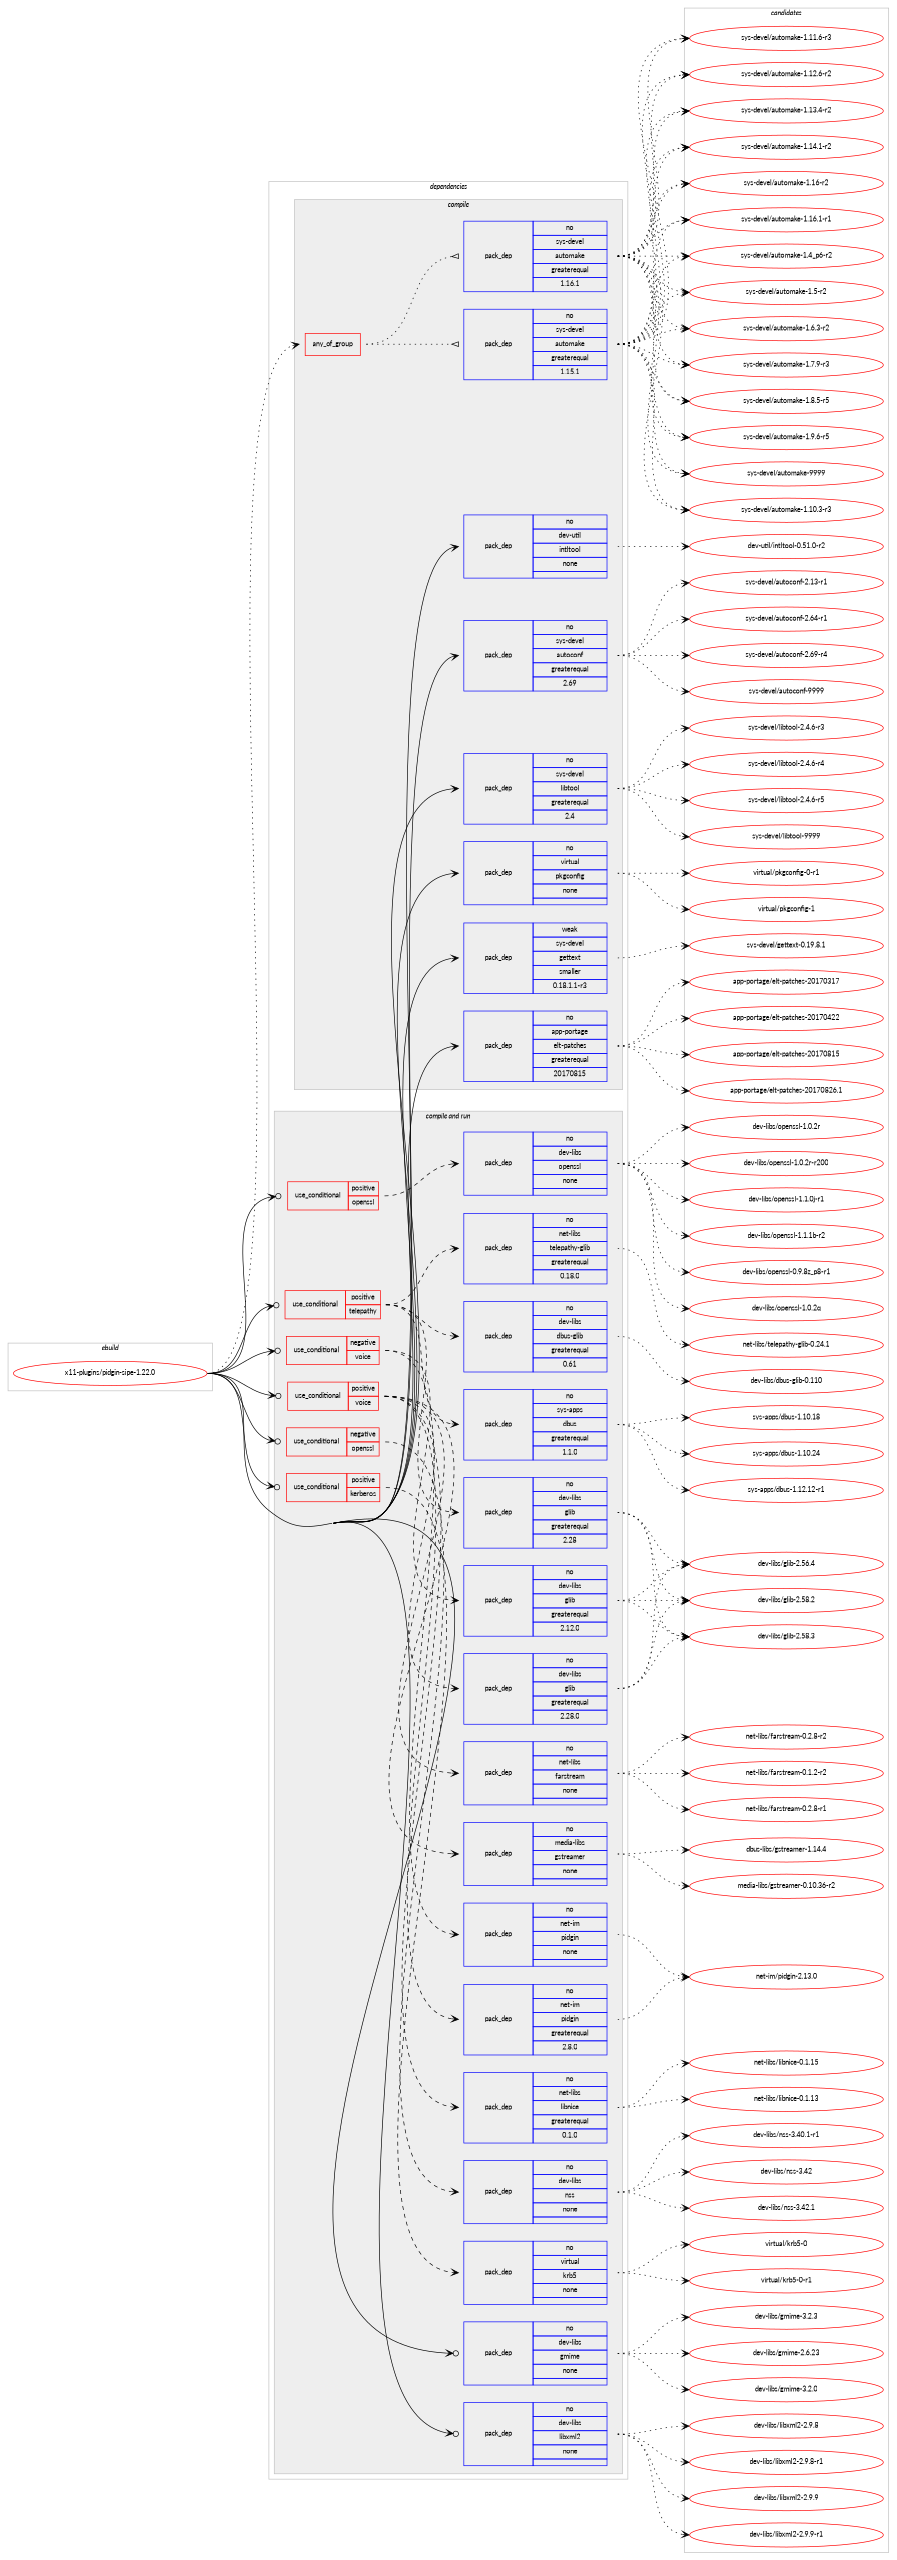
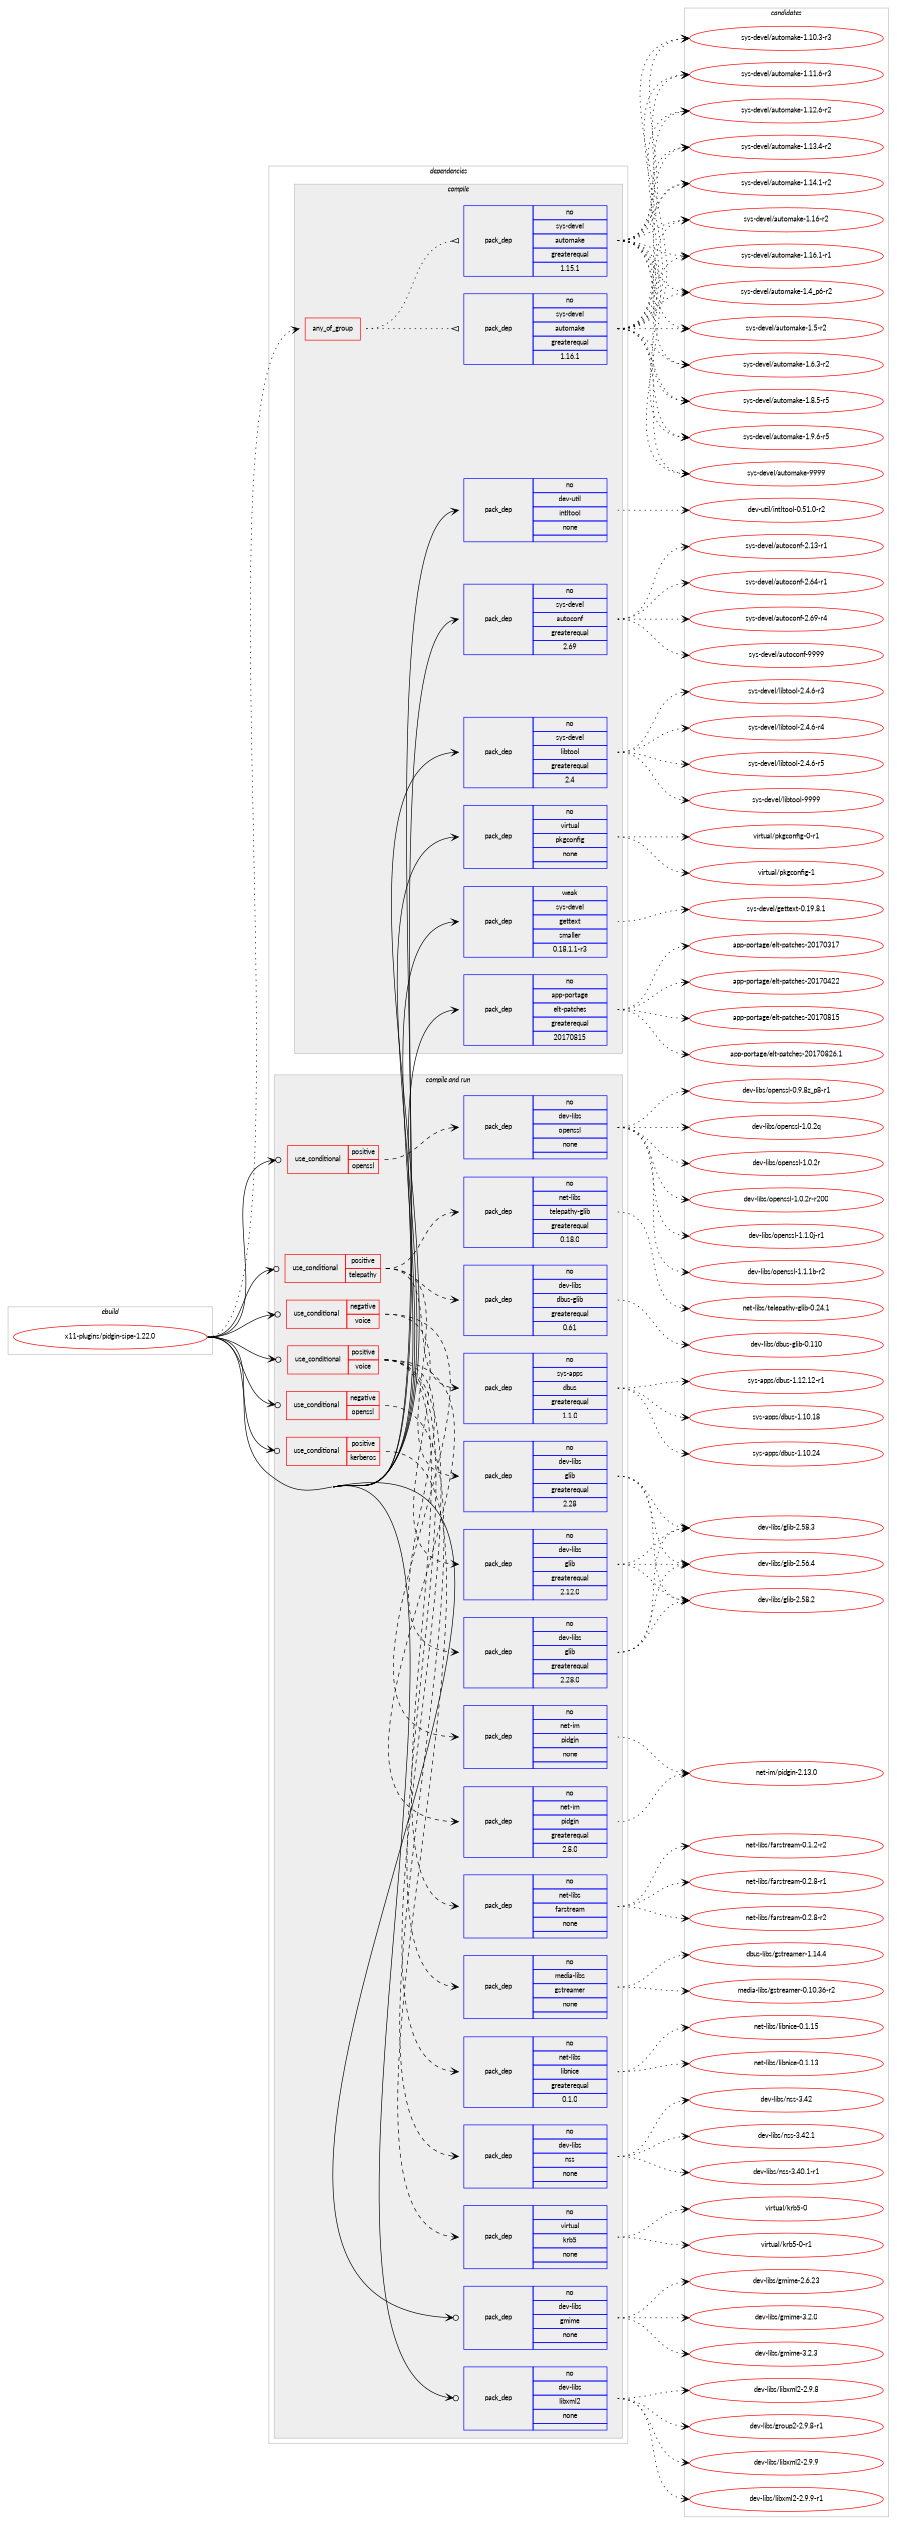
node "sys-devel/automake-1.7.9-r3": removed
node "dev-libs/libxml2-2.9.8-r1": label "dev-libs/libxml2-2.9.8-r1" -> "dev-libs/group2-2.9.8-r1"
